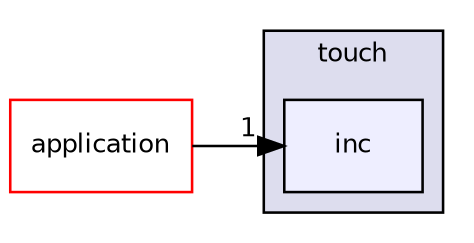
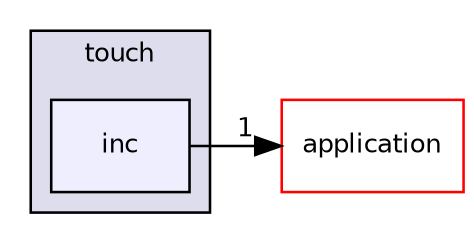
edge "application" -> "inc": reversed
